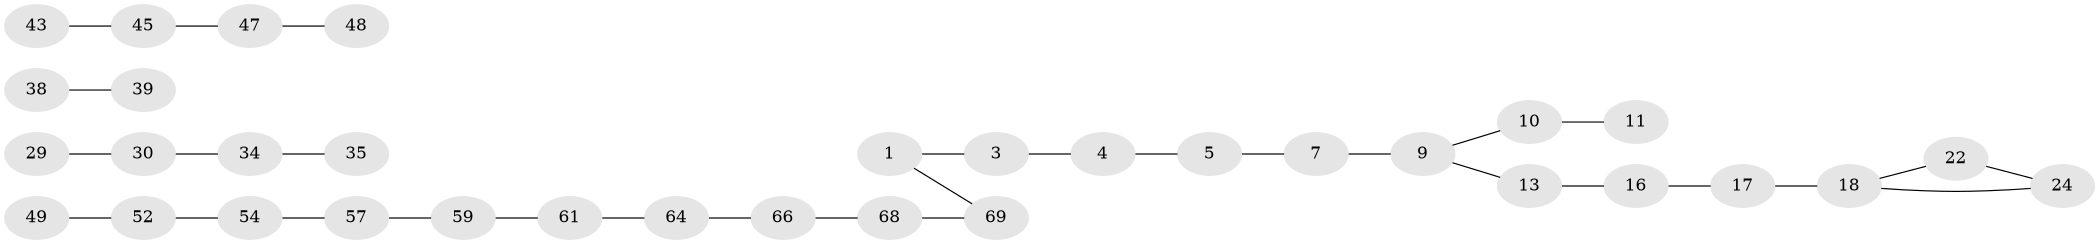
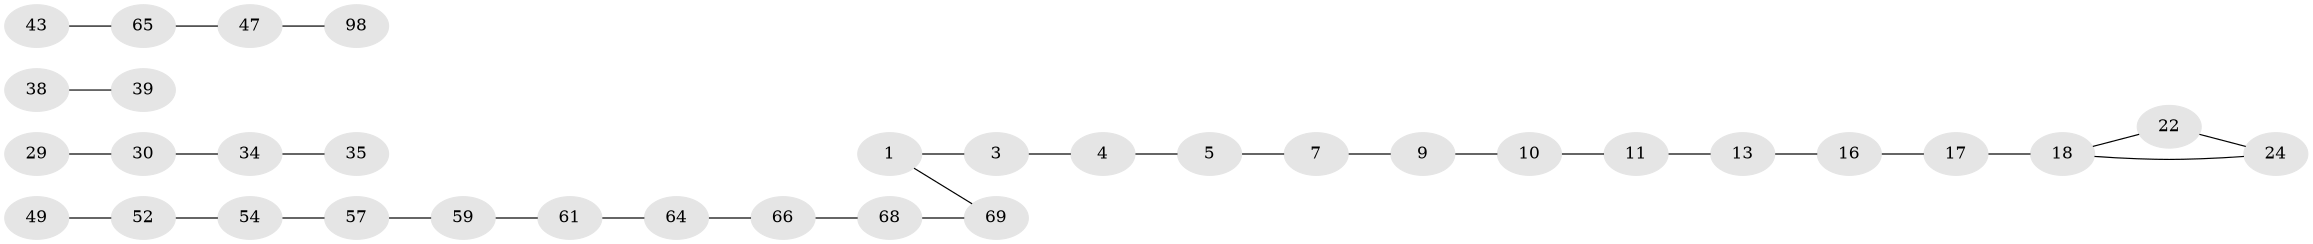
node "45": label "45" -> "65"
node "48": label "48" -> "98"
edge "9" -- "13": now "11" -- "13"
